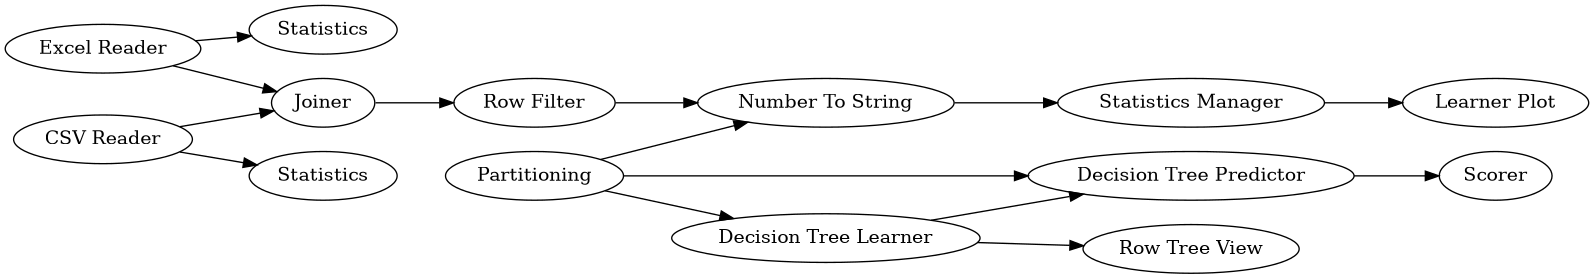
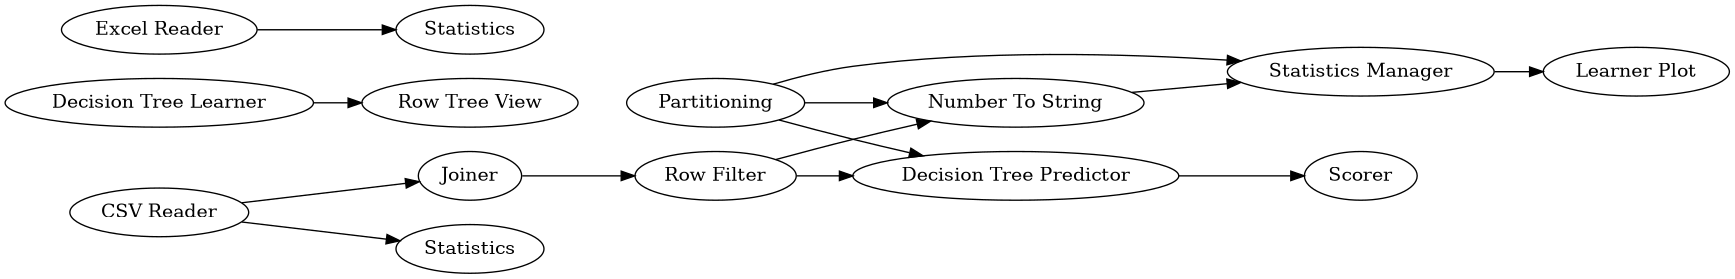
edge "Excel Reader" -> "Joiner": removed
edge "Partitioning" -> "Decision Tree Learner": now "Partitioning" -> "Statistics Manager"
edge "Decision Tree Learner" -> "Decision Tree Predictor": now "Row Filter" -> "Decision Tree Predictor"
